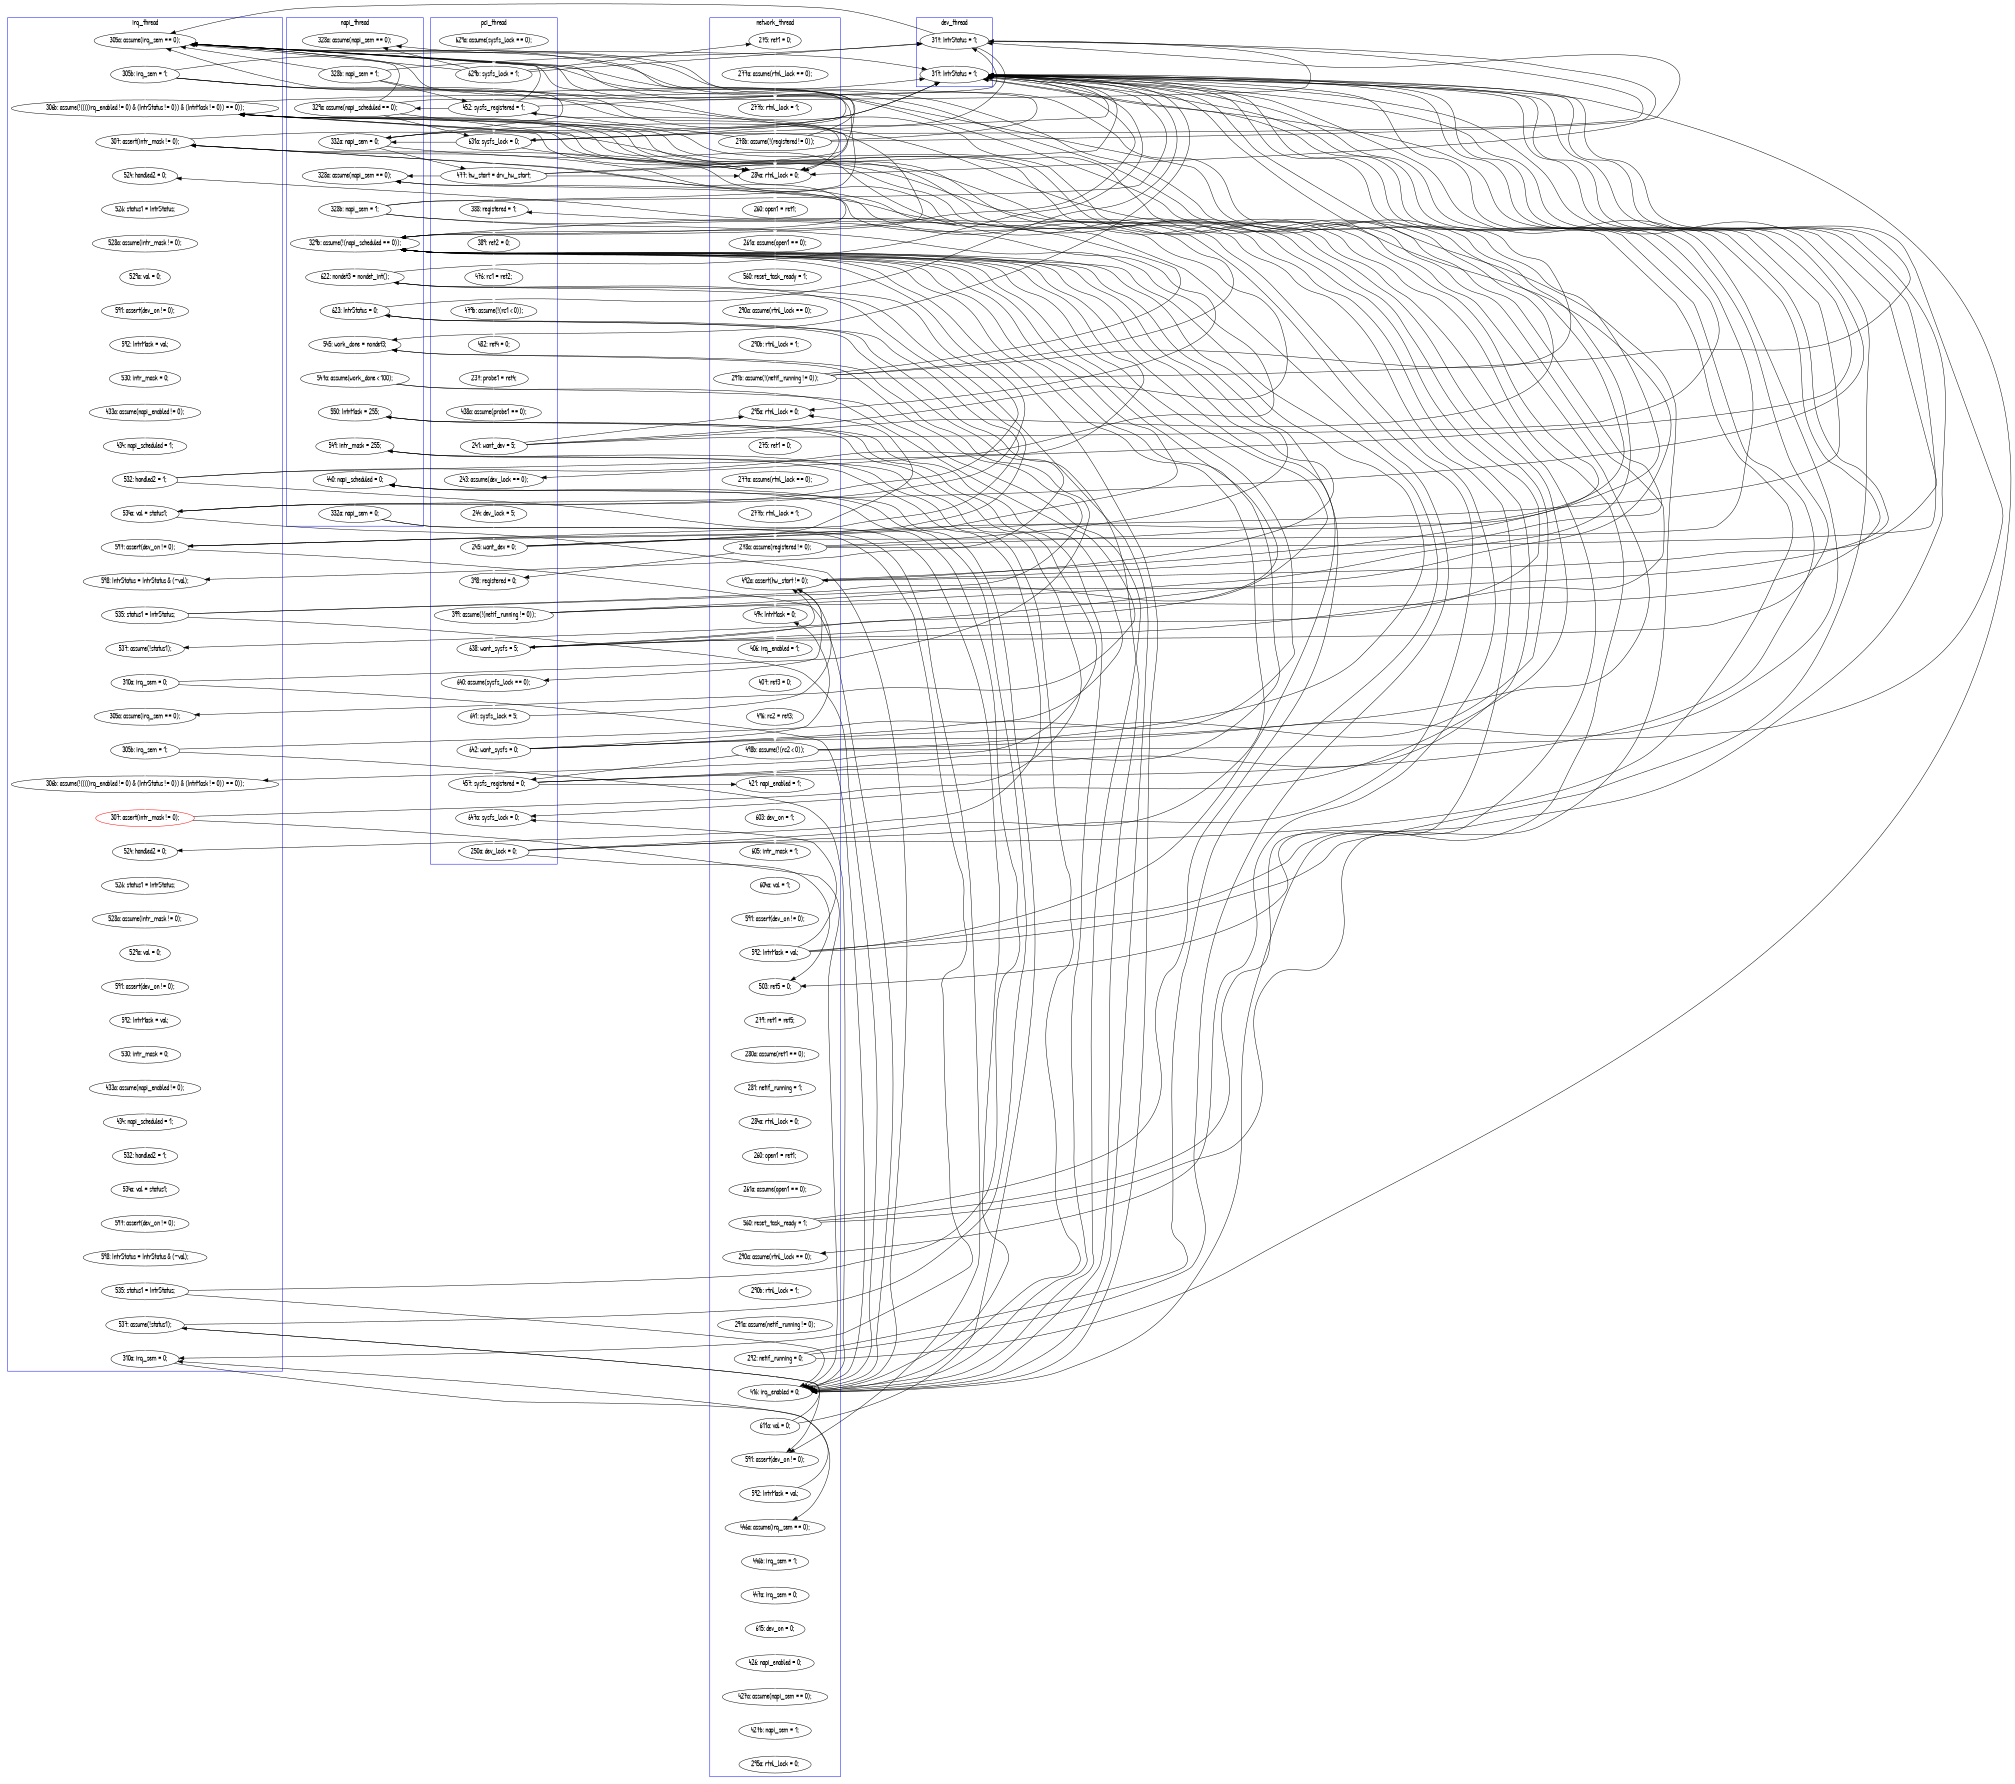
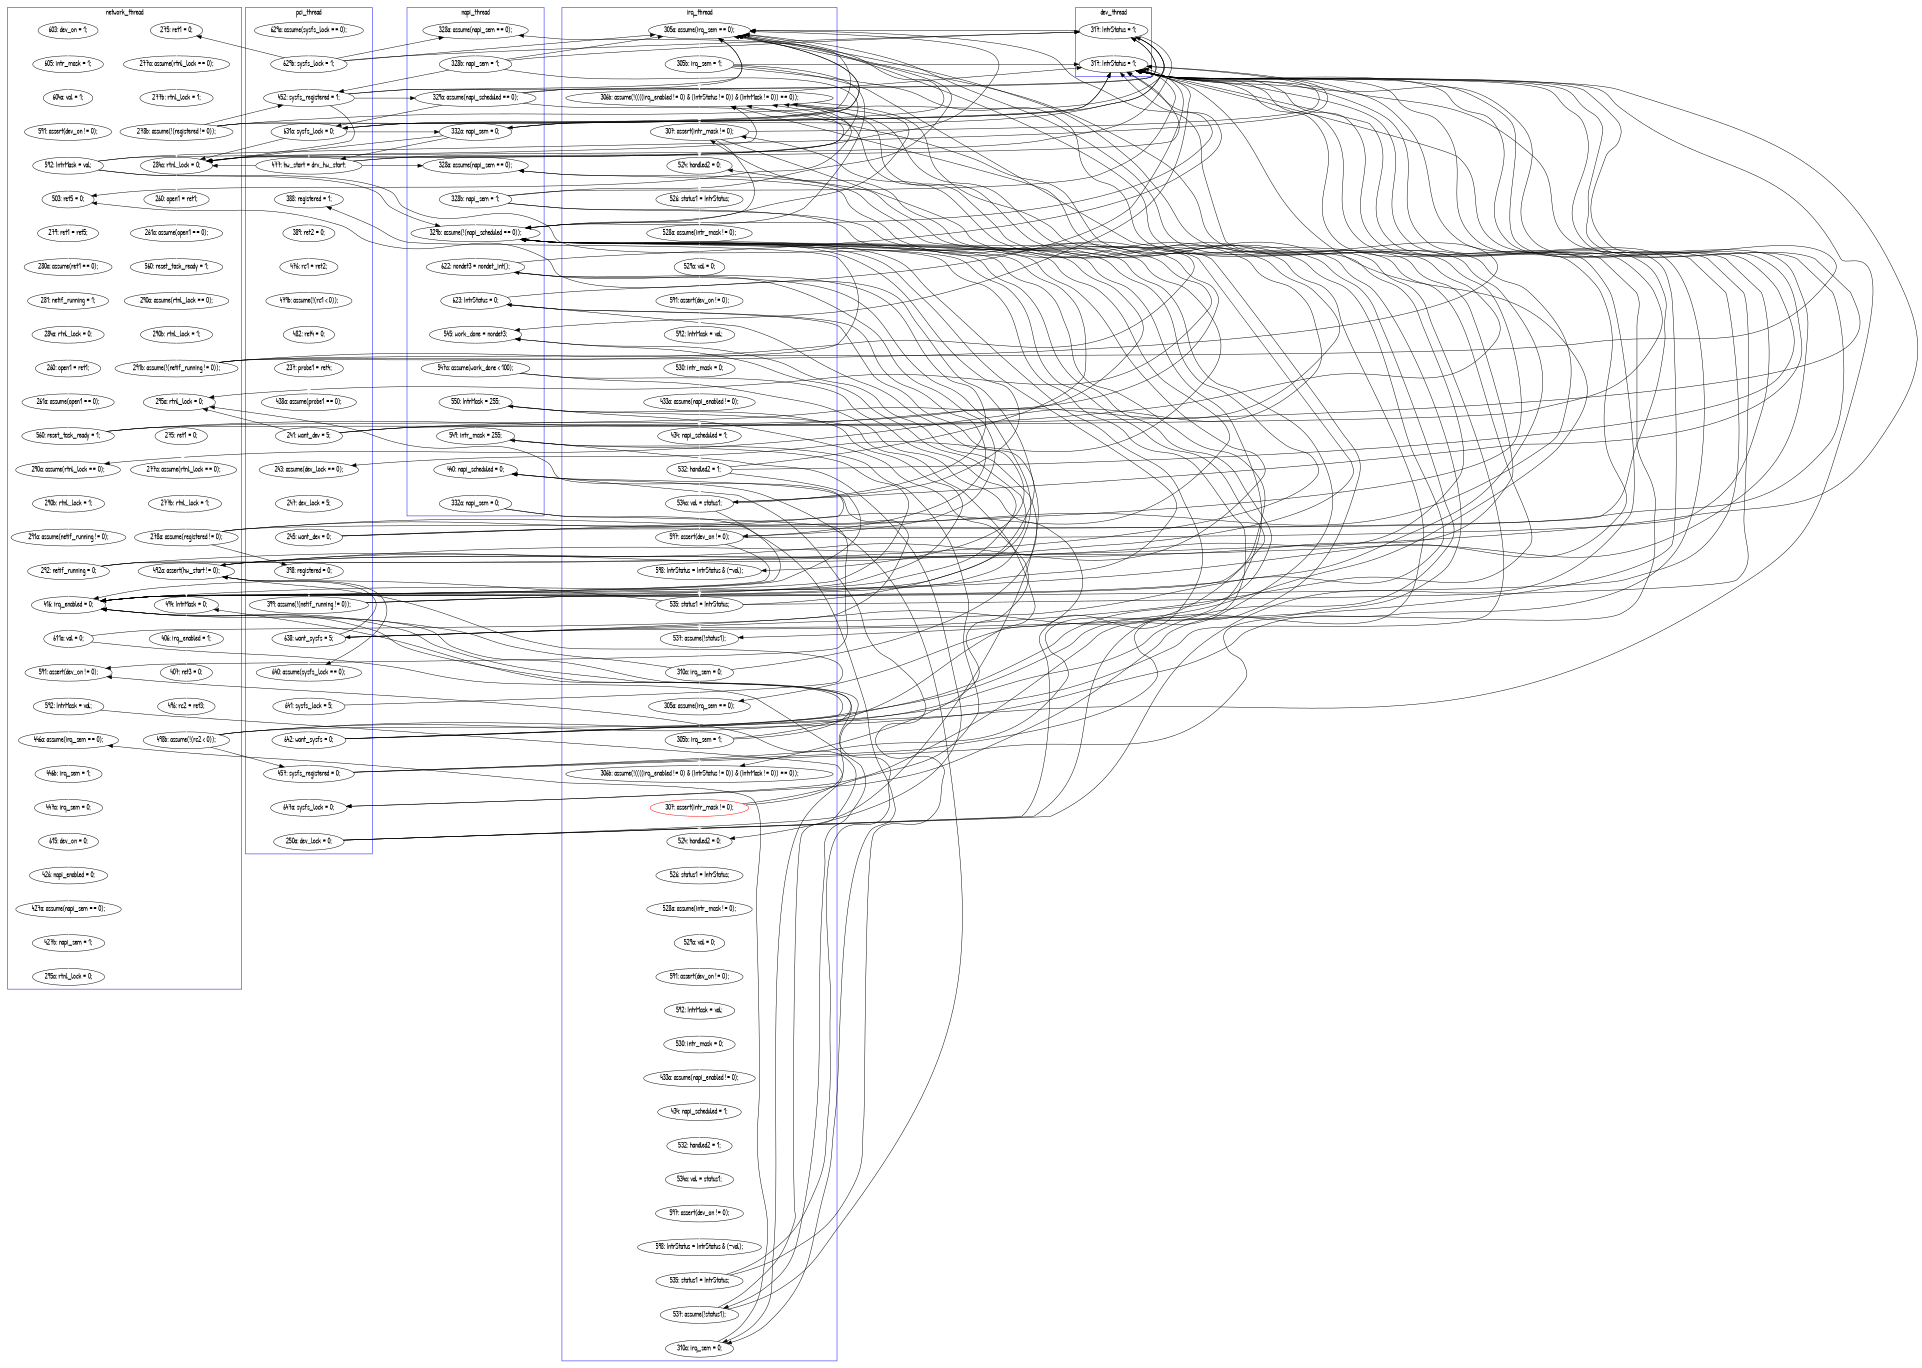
edge "245: want_dev = 0;" -> "329b: assume(!(napi_scheduled == 0));": removed
node "244: dev_lock = 5;": label "244: dev_lock = 5;" -> "247: dev_lock = 5;"
node "421: napi_enabled = 1;": removed
